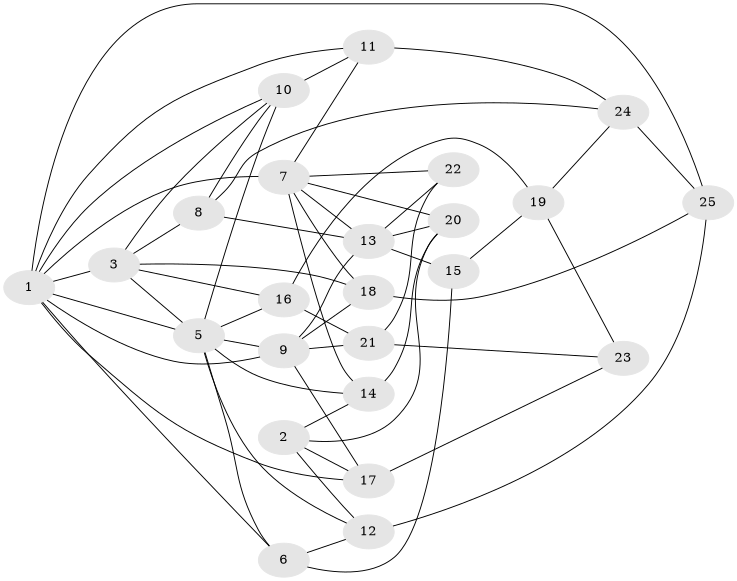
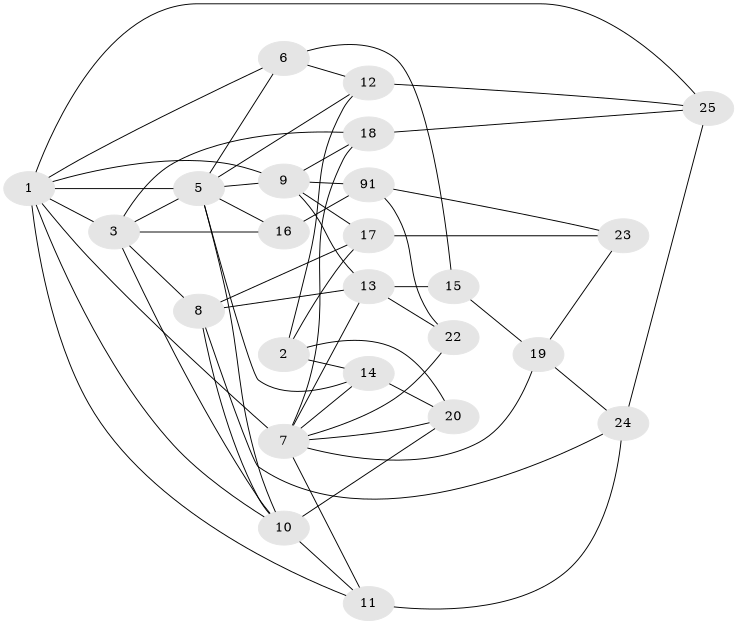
edge "19" -- "16": now "19" -- "7"
edge "20" -- "13": now "20" -- "10"
node "21": label "21" -> "91"
edge "1" -- "17": now "8" -- "17"
